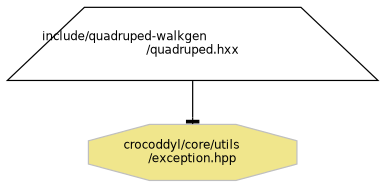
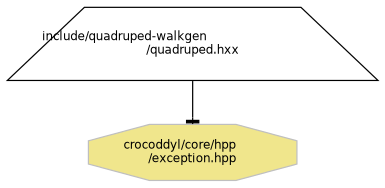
node "crocoddyl/core/utils /exception.hpp": label "crocoddyl/core/utils /exception.hpp" -> "crocoddyl/core/hpp /exception.hpp"
